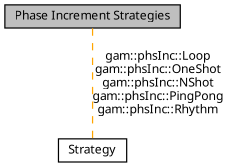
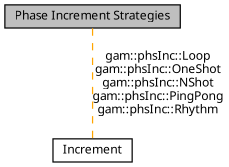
node "Strategy": label "Strategy" -> "Increment"
